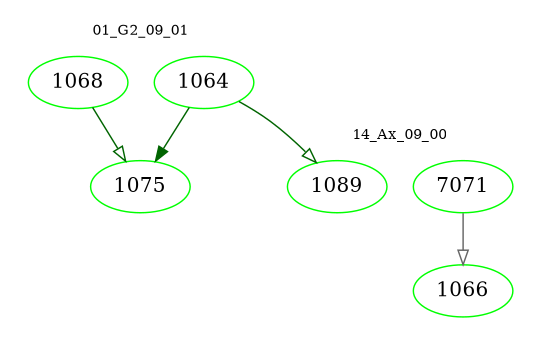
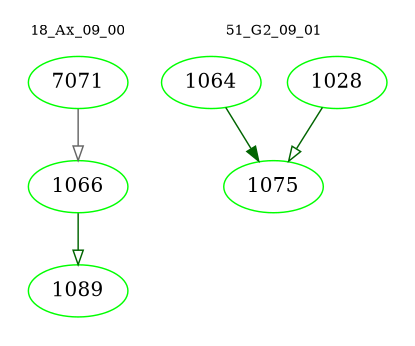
cluster "01_G2_09_01": label "01_G2_09_01" -> "51_G2_09_01"
node "1068": label "1068" -> "1028"
edge "1064" -> "1089": now "1066" -> "1089"
cluster "14_Ax_09_00": label "14_Ax_09_00" -> "18_Ax_09_00"
